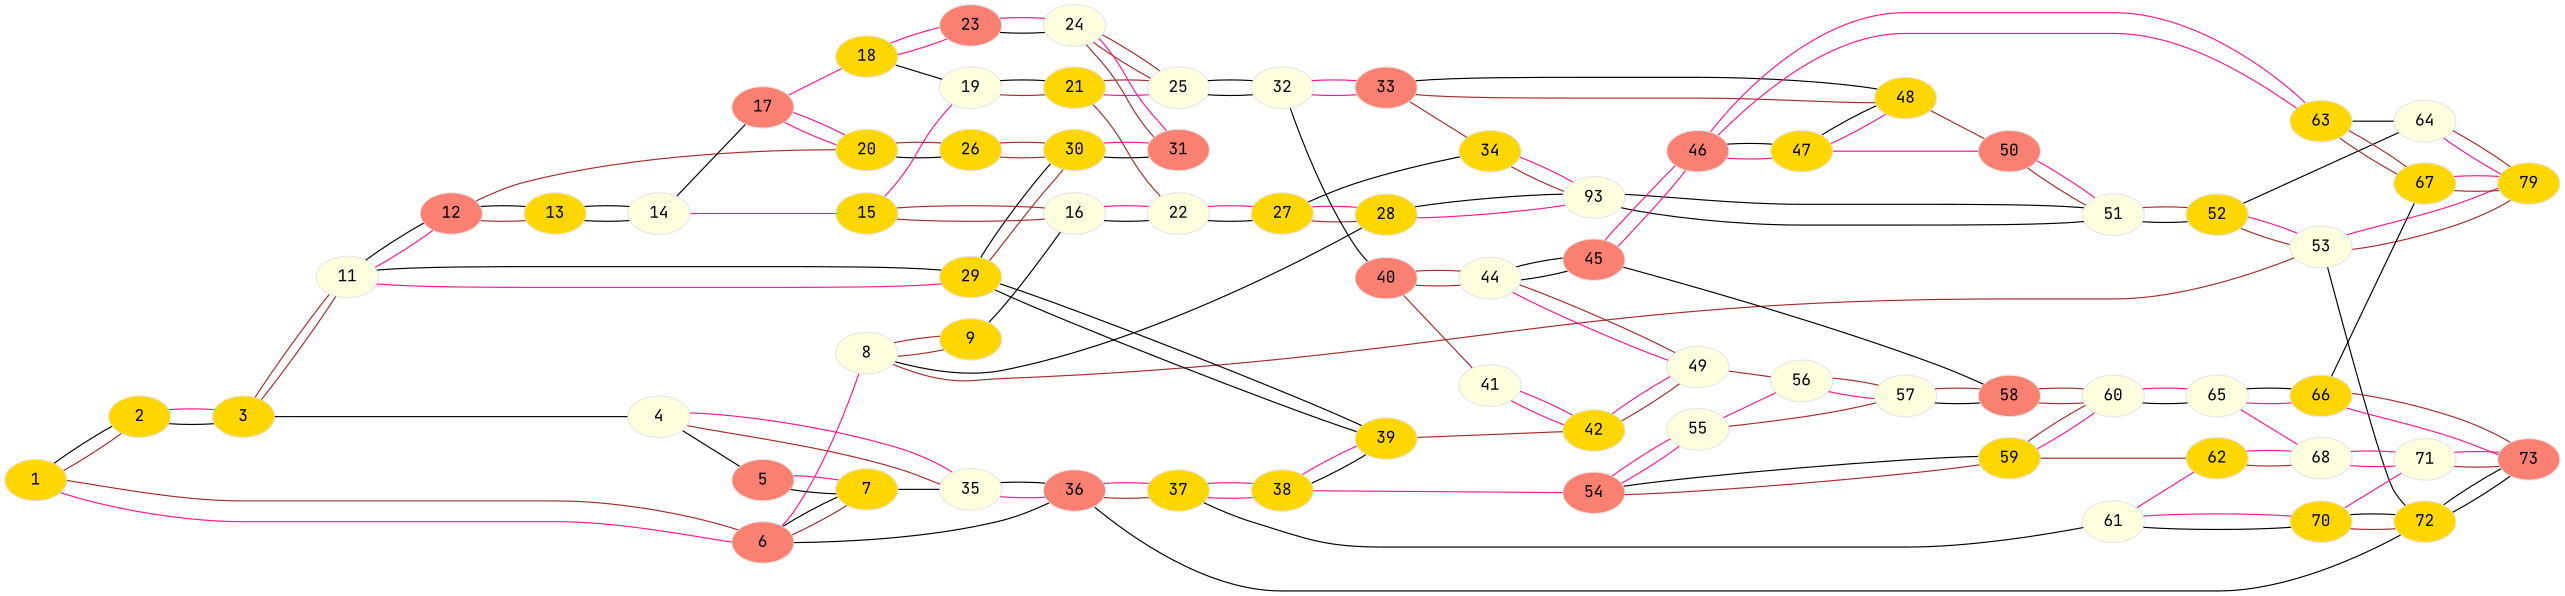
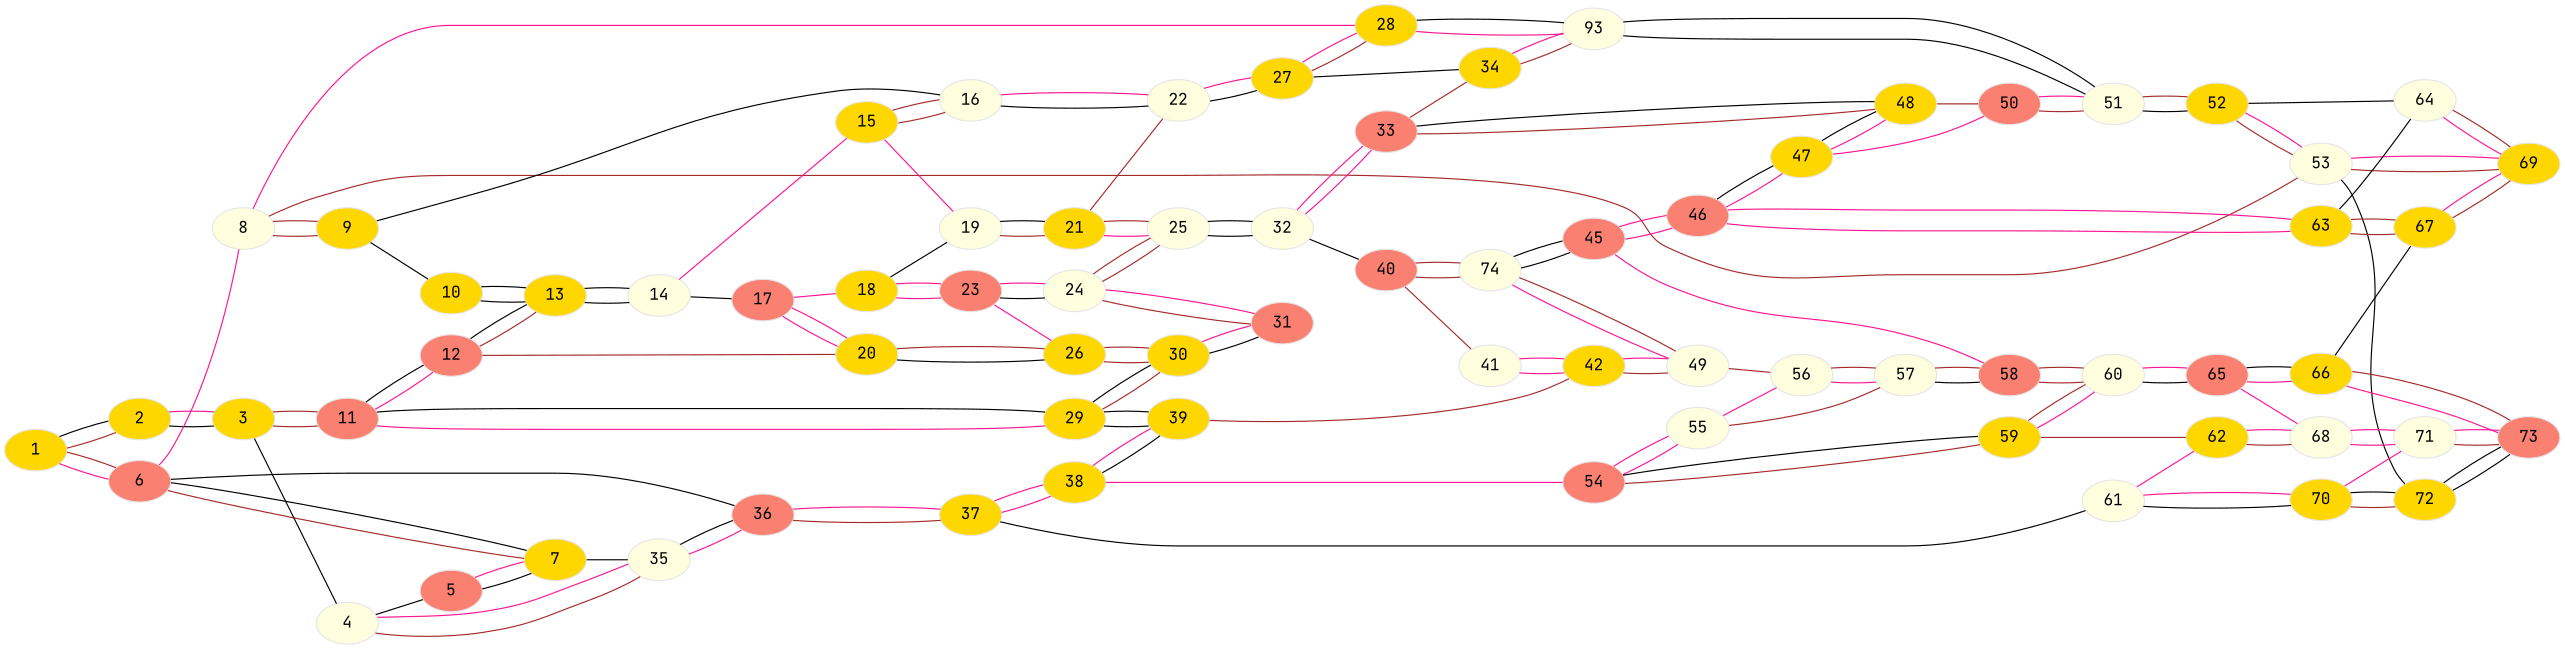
node "79": label "79" -> "69"
node "11": fillcolor lightyellow -> salmon
node "44": label "44" -> "74"
node "10": added
edge "45" -- "58": color black -> deeppink
edge "23" -- "26": added
edge "28" -- "8": color black -> deeppink
node "65": fillcolor lightyellow -> salmon
edge "36" -- "72": removed
